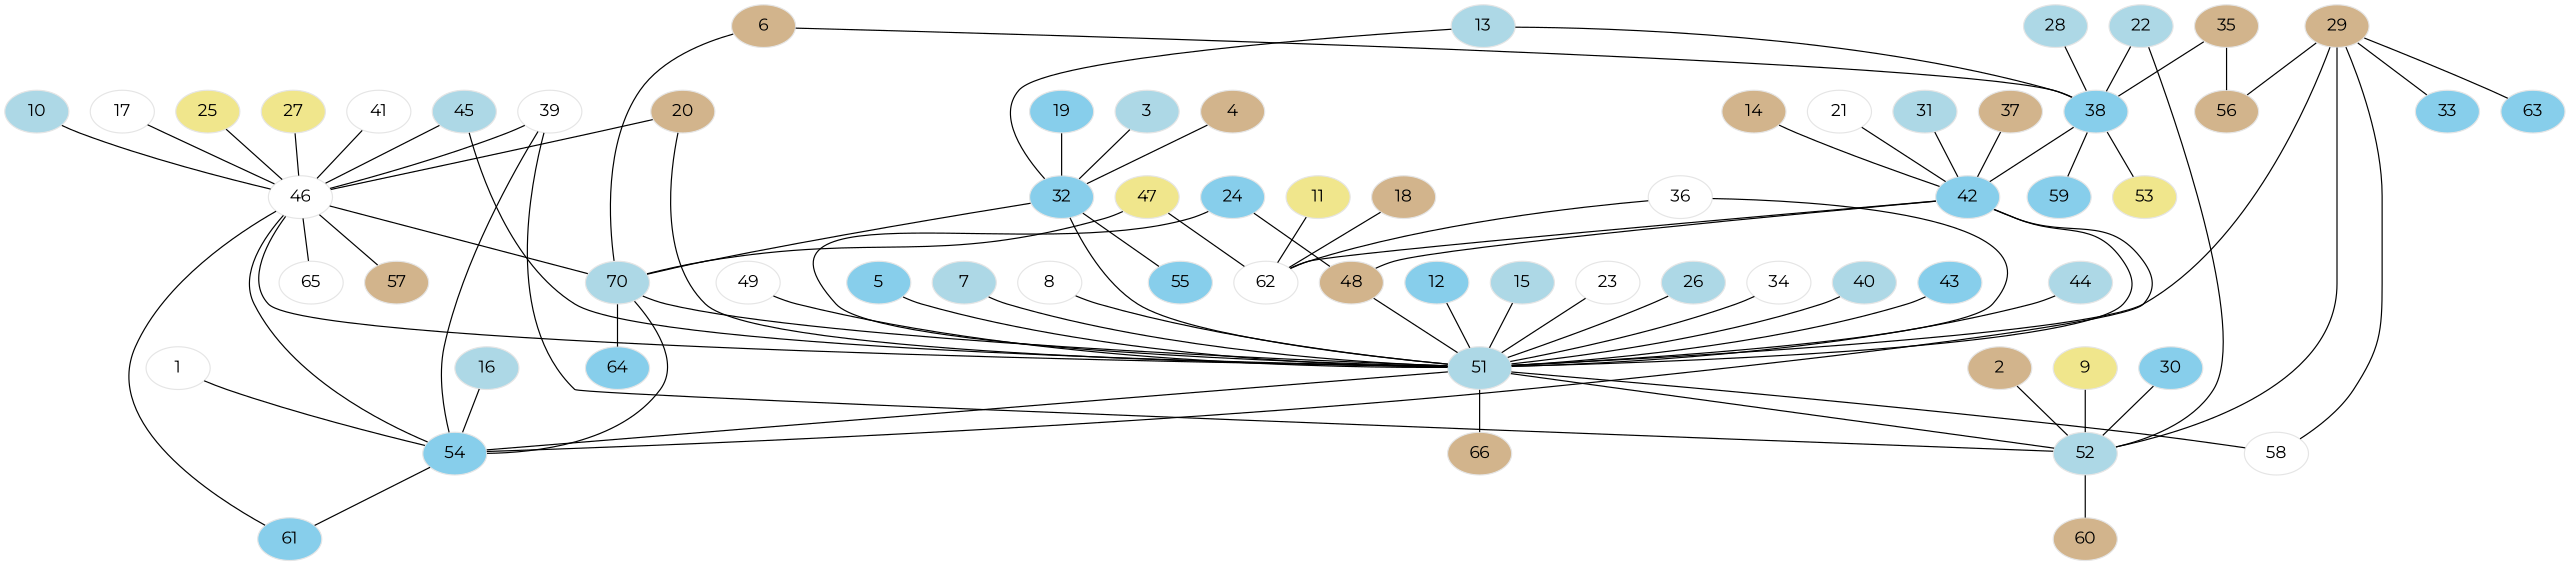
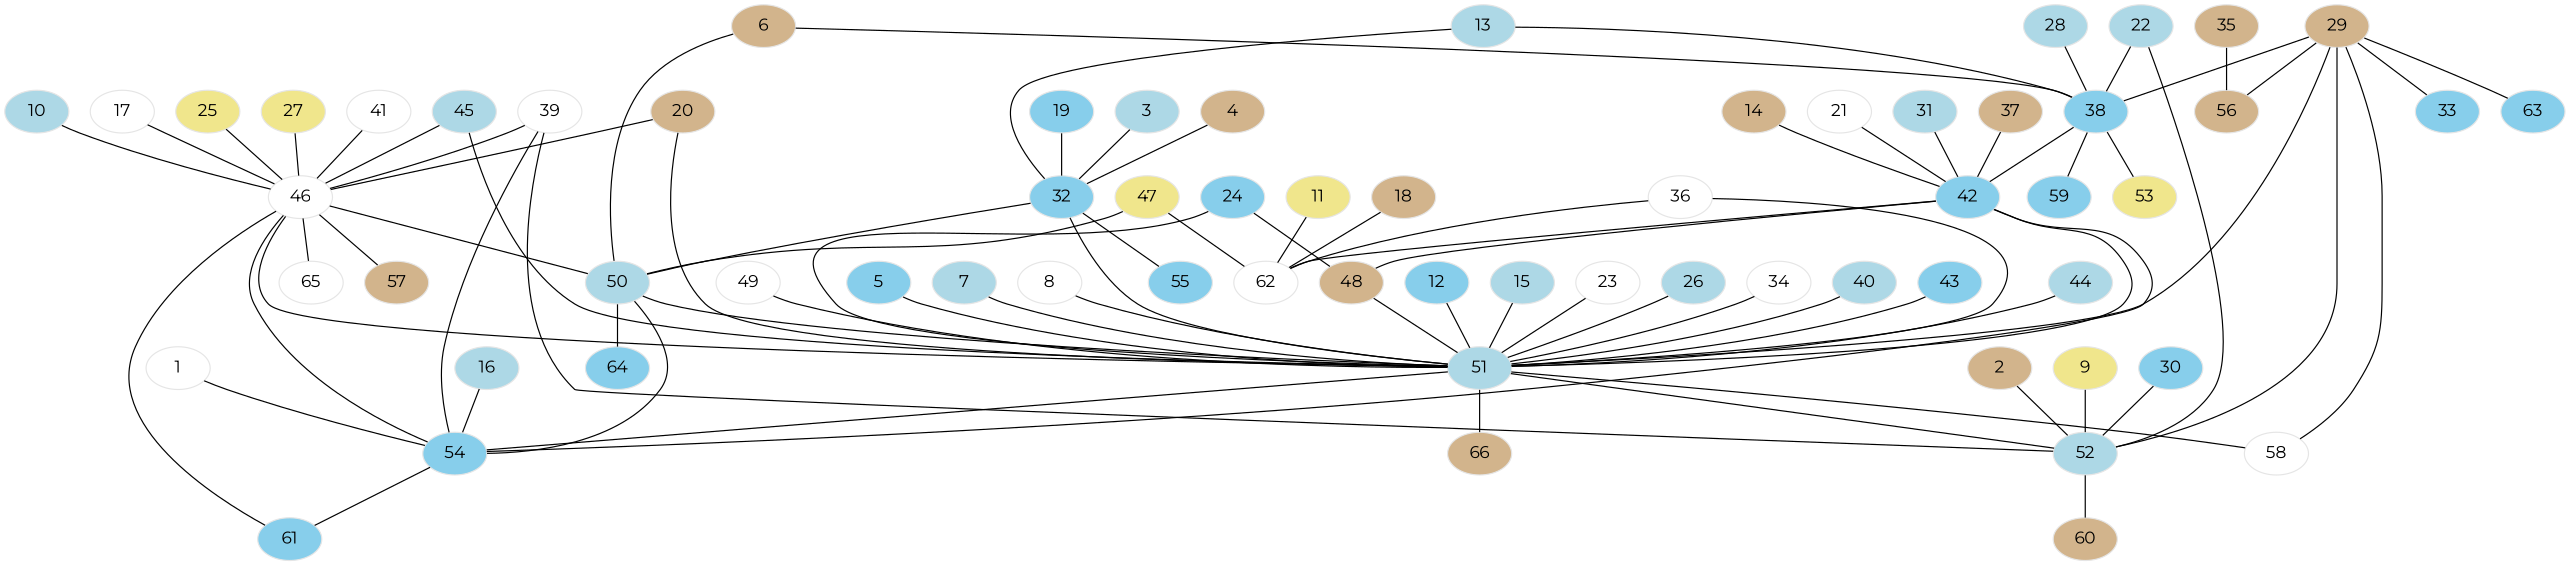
edge "35" -- "38": now "29" -- "38"
node "70": label "70" -> "50"
